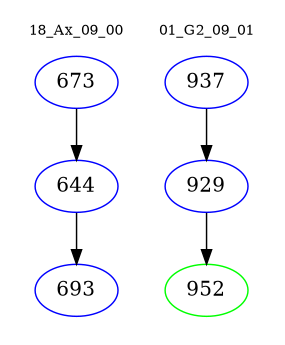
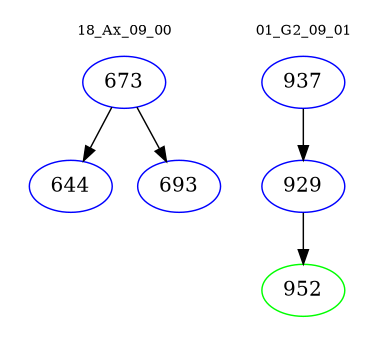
edge "644" -> "693": now "673" -> "693"
